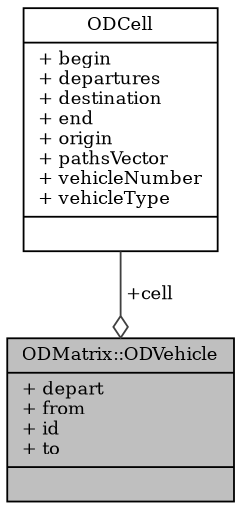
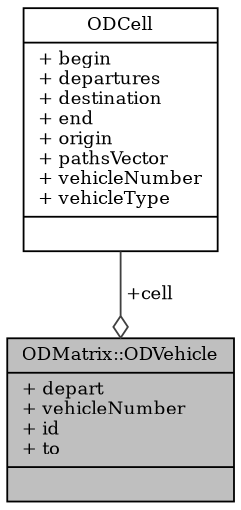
node "ODMatrix::ODVehicle": text "+ from" -> "+ vehicleNumber"
